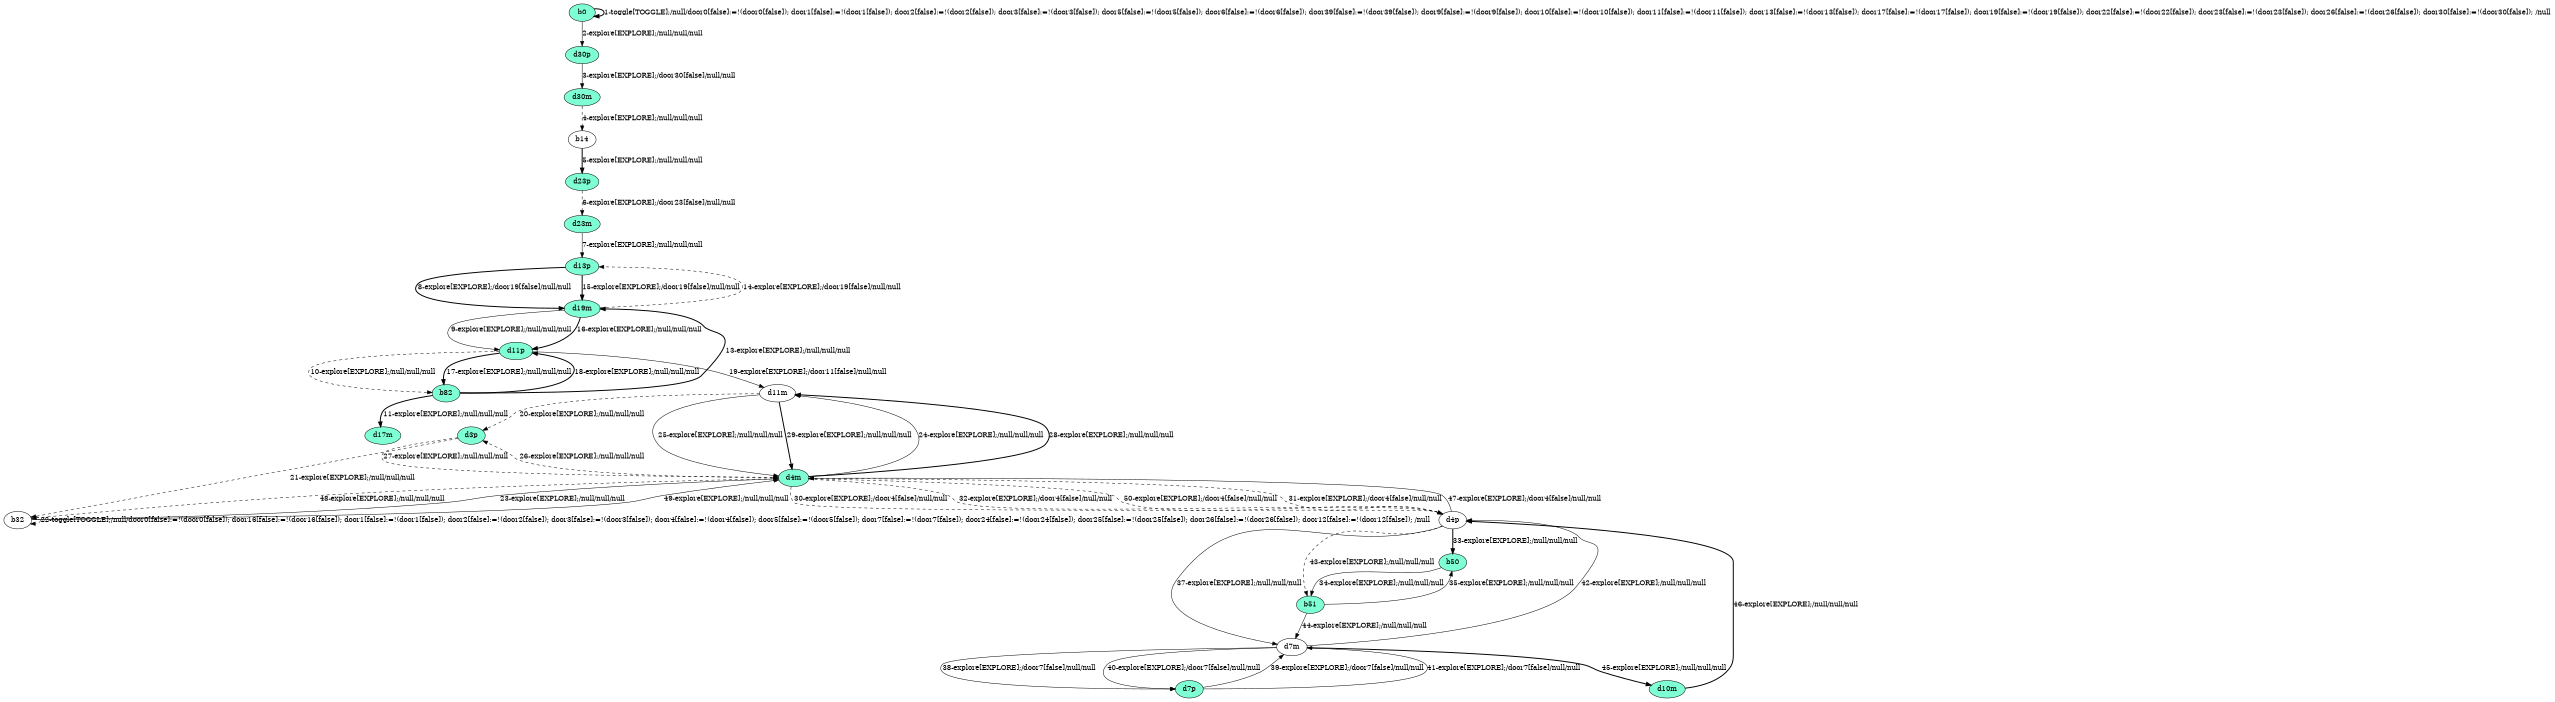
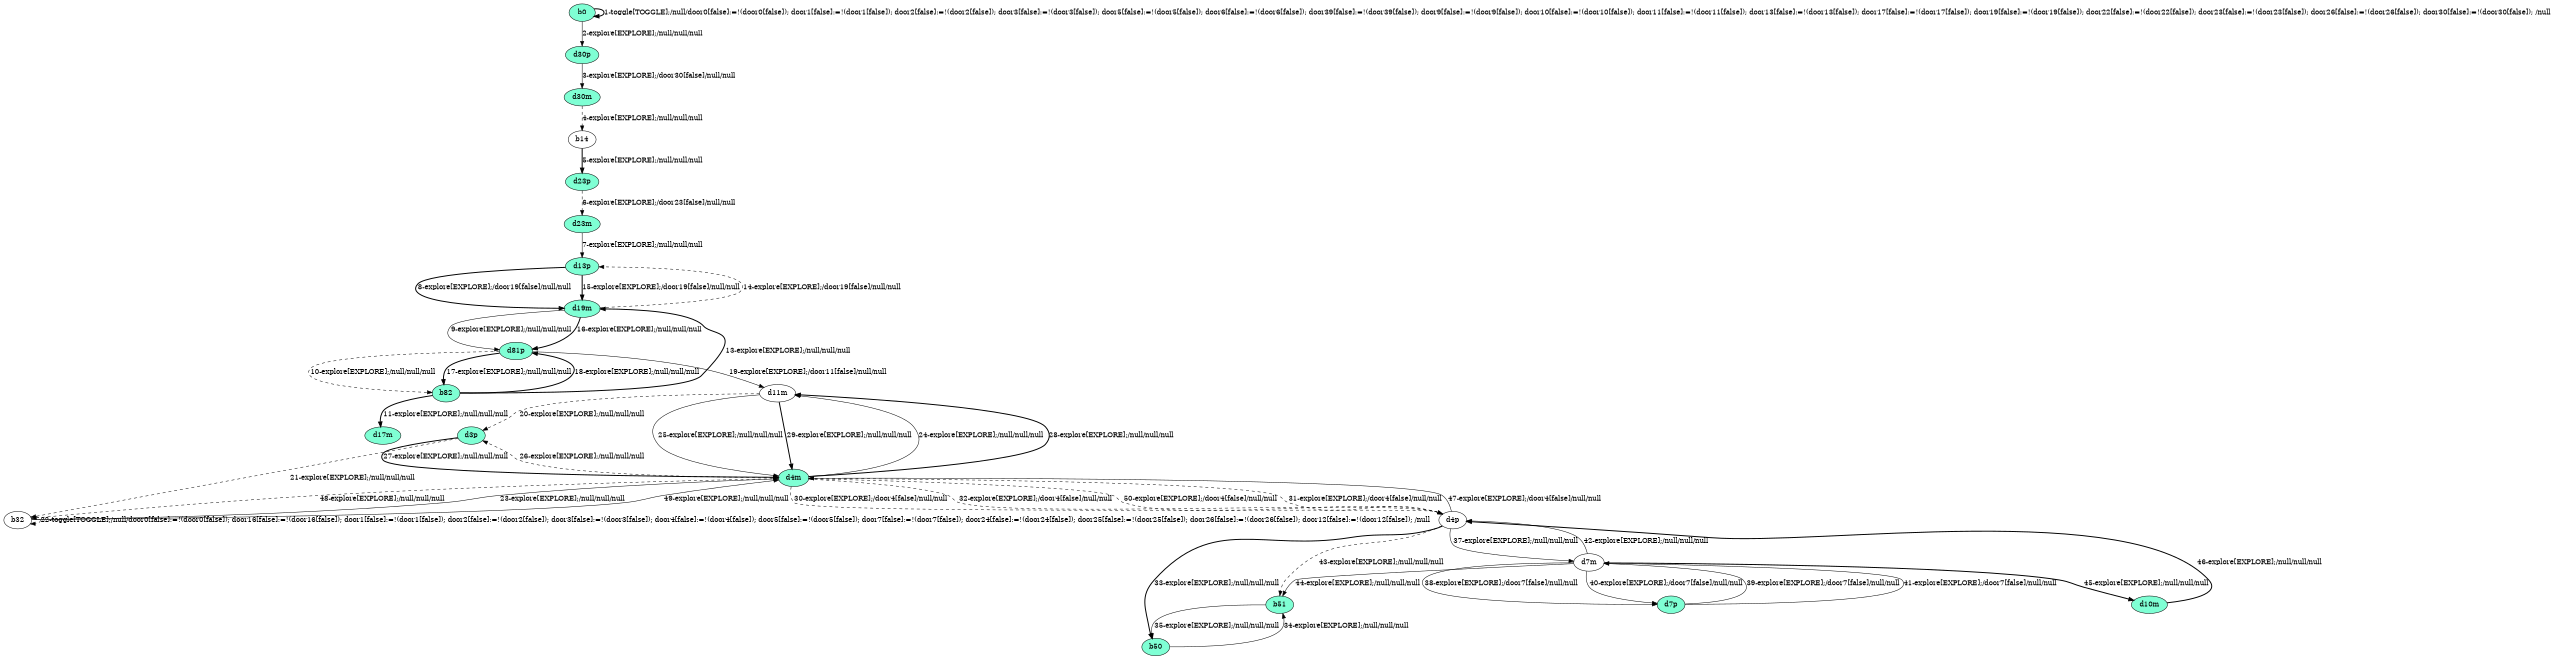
node "d11p": label "d11p" -> "d81p"
edge "d3p" -> "d4m": style dashed -> bold
edge "b51" -> "d7m": reversed
